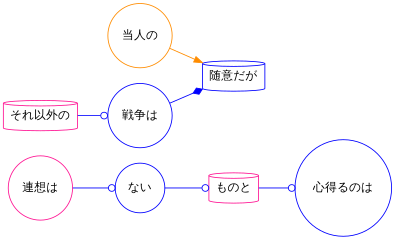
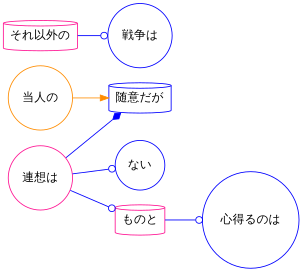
edge "戦争は" -> "随意だが": now "連想は" -> "随意だが"
edge "ない" -> "ものと": now "連想は" -> "ものと"
